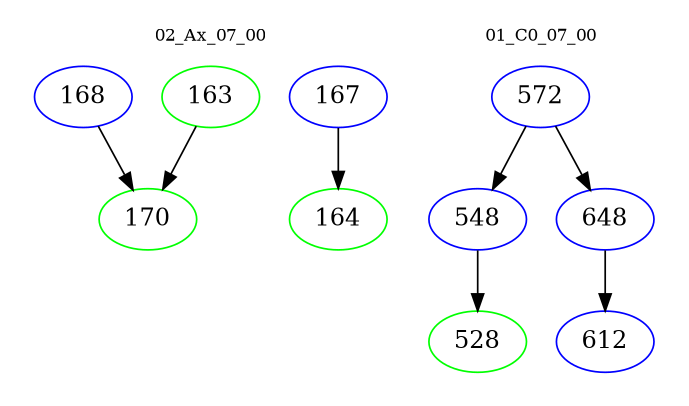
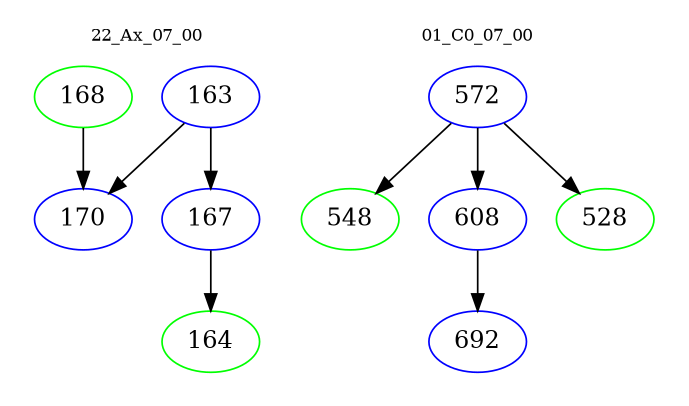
cluster "02_Ax_07_00": label "02_Ax_07_00" -> "22_Ax_07_00"
node "168": color blue -> green
node "163": color green -> blue
edge "163" -> "167": added
node "170": color green -> blue
node "548": color blue -> green
node "648": label "648" -> "608"
edge "548" -> "528": now "572" -> "528"
node "612": label "612" -> "692"
